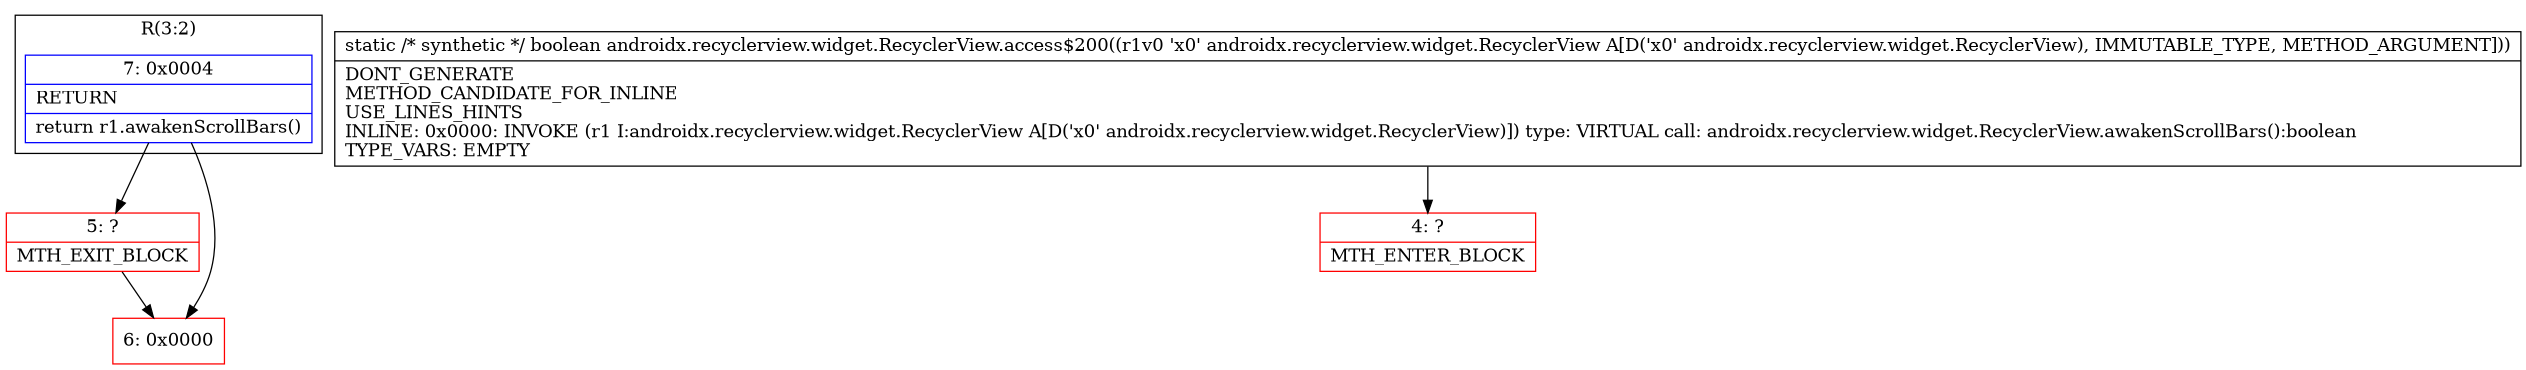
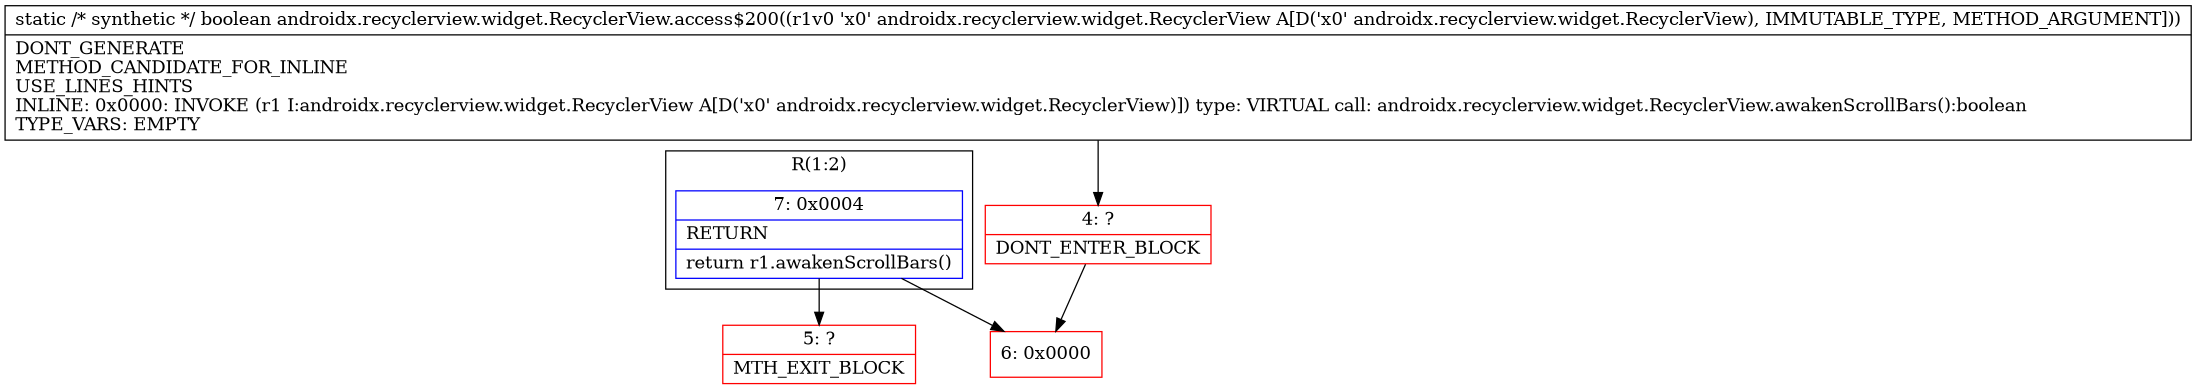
cluster "R(3:2)": label "R(3:2)" -> "R(1:2)"
node "4: ?": text "MTH_ENTER_BLOCK" -> "DONT_ENTER_BLOCK"
edge "5: ?" -> "6: 0x0000": now "4: ?" -> "6: 0x0000"
